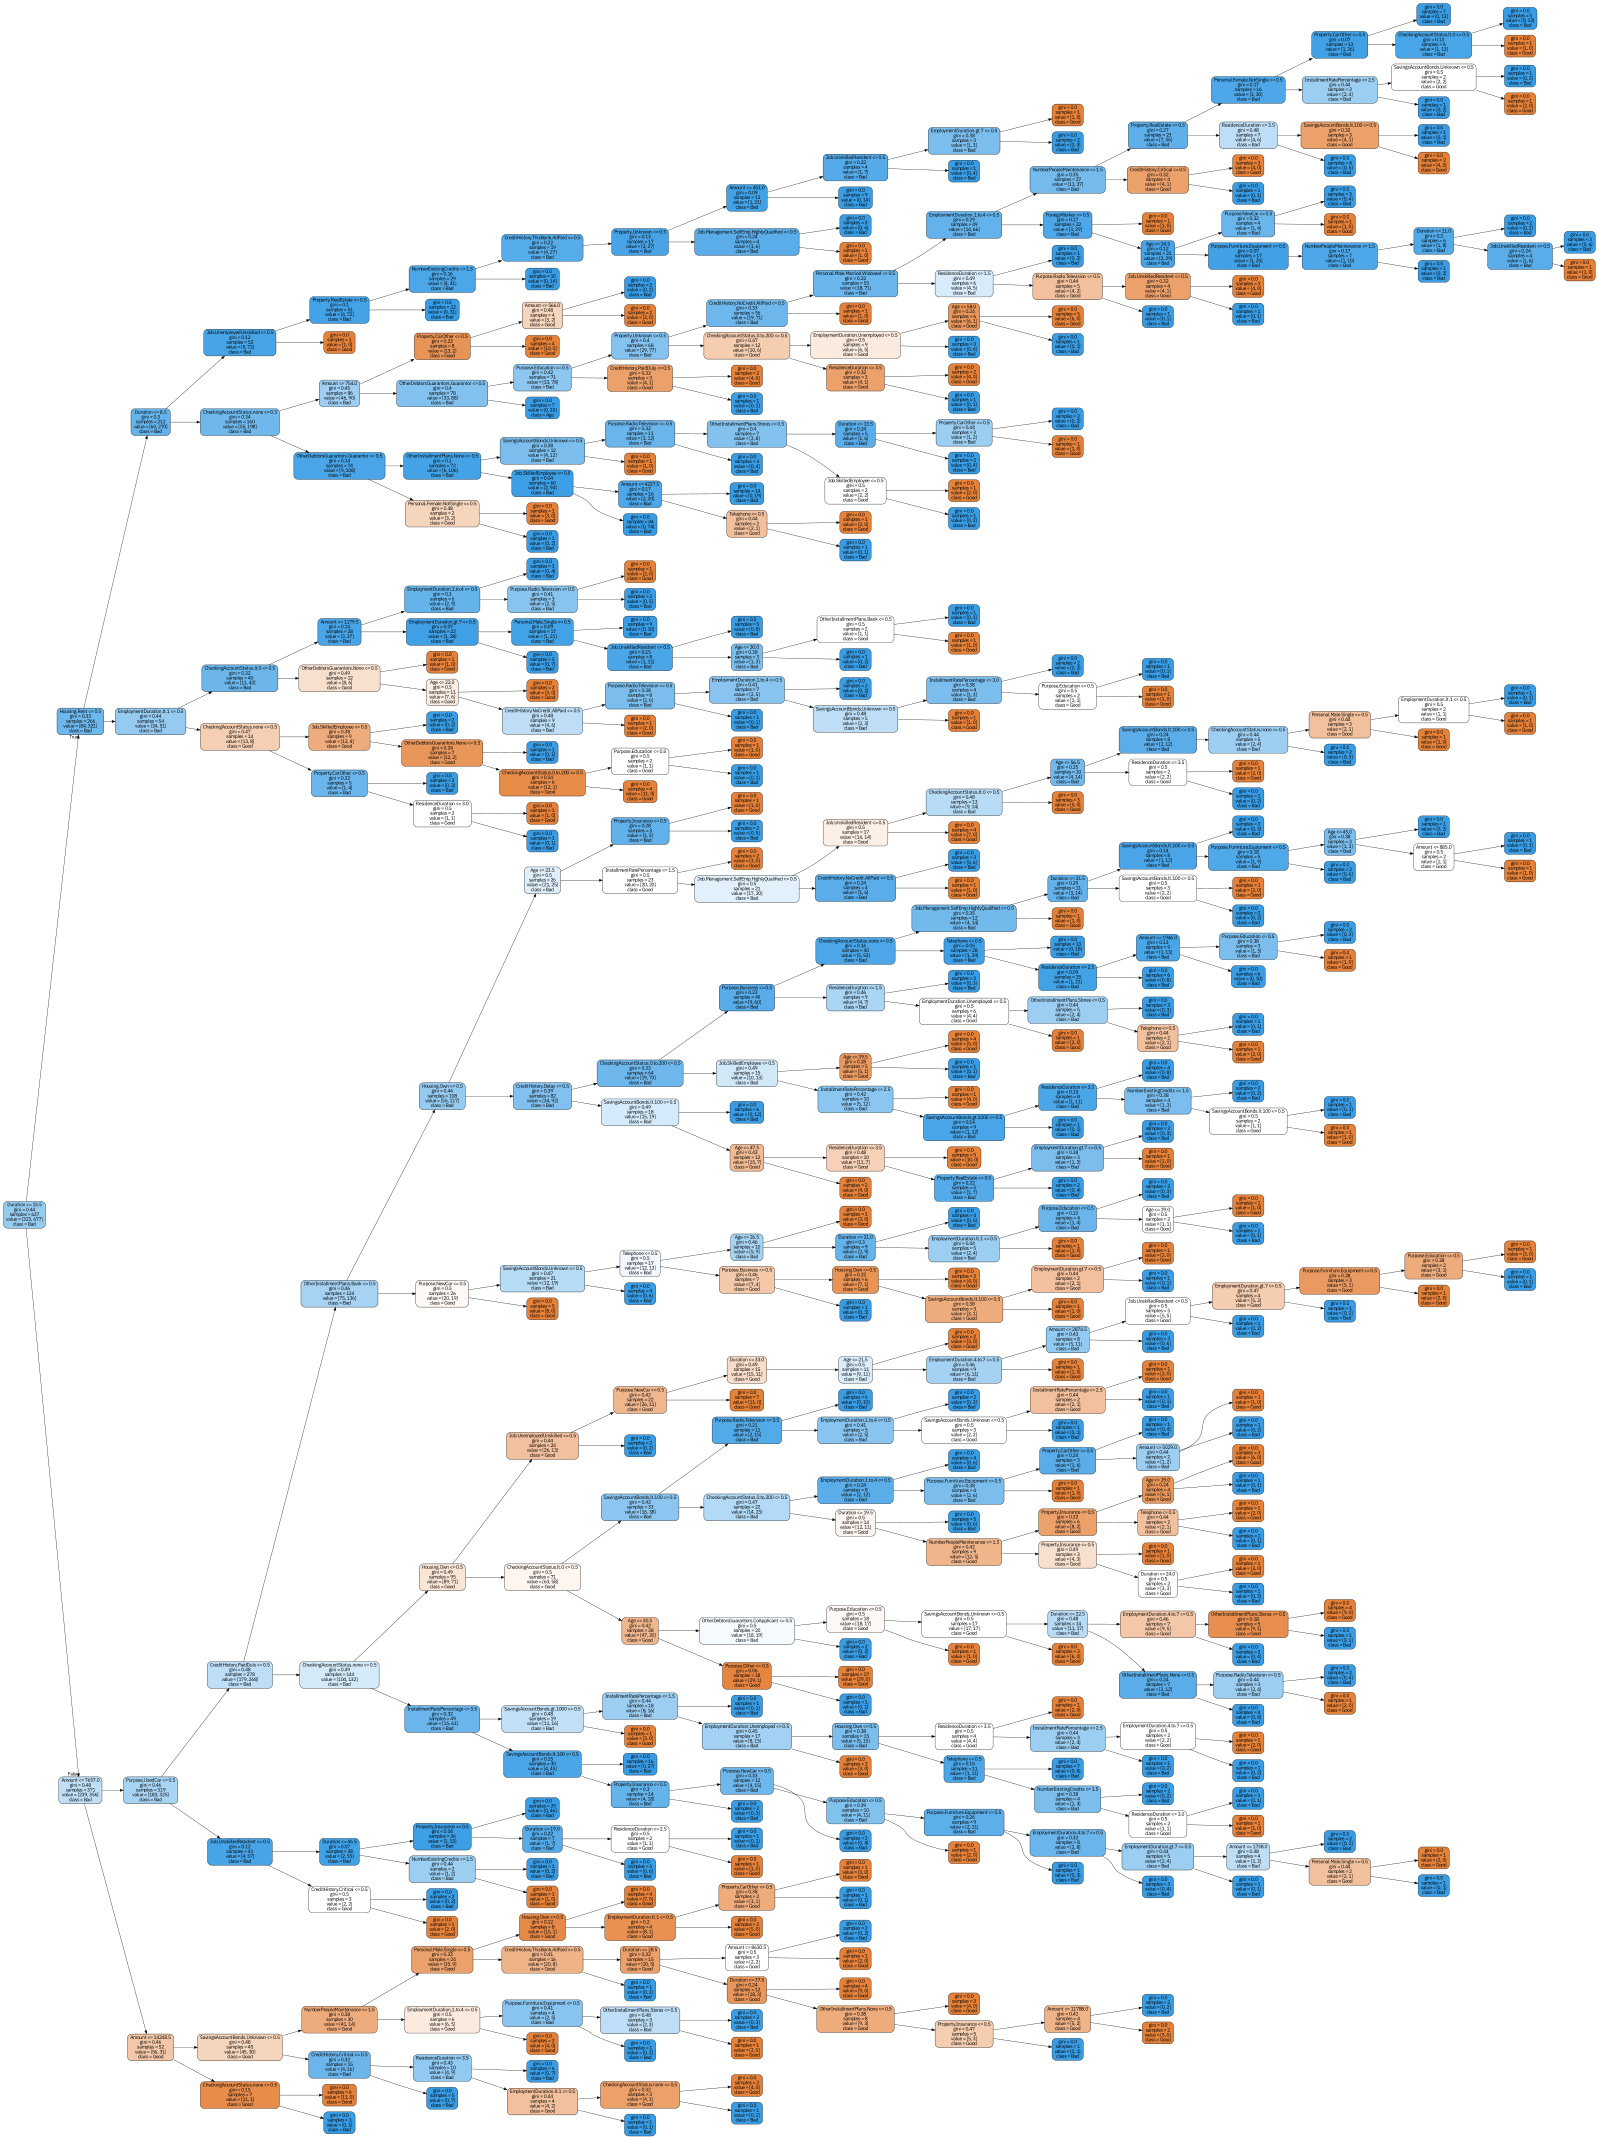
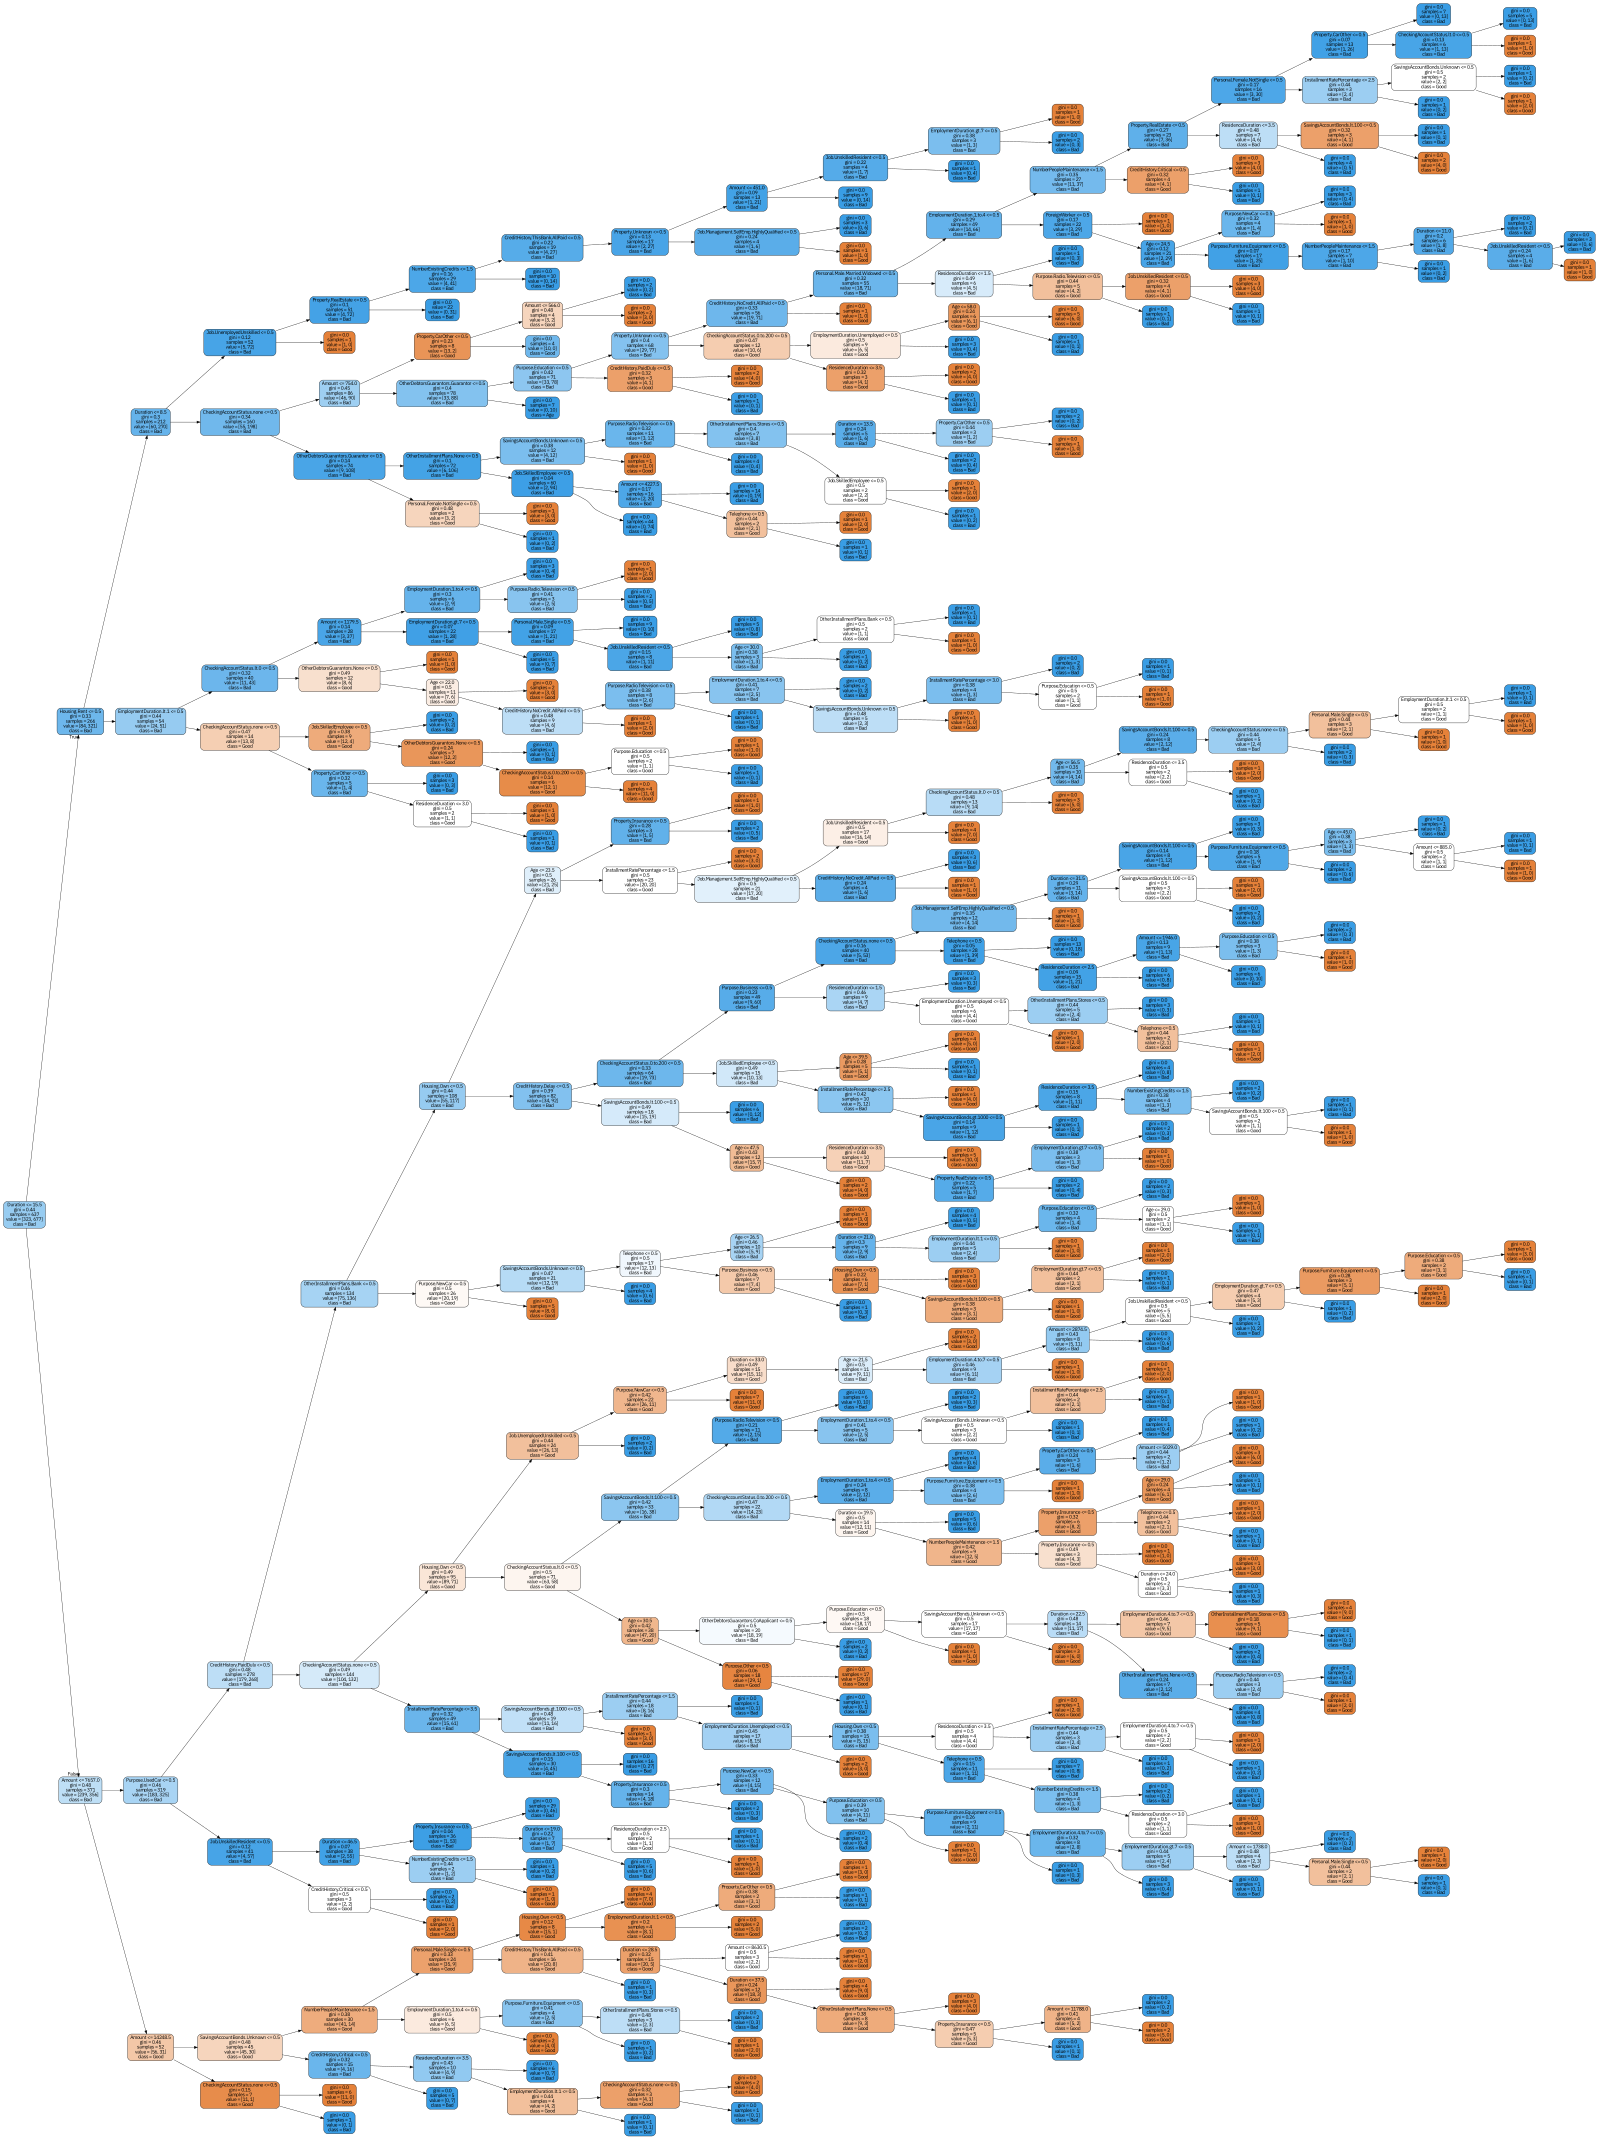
node "gini = 0.0 samples = 22 value = [0, 31] class = Bad": label "gini = 0.0 samples = 22 value = [0, 31] class = Bad" -> "gini = 0.0 value = 22 value = [0, 31] class = Bad"
node "gini = 0.0 samples = 4 value = [10, 0] class = Good": fillcolor #e58139 -> #6eb7ec
